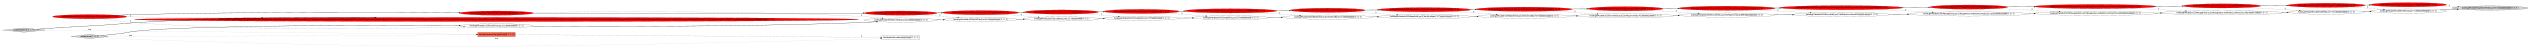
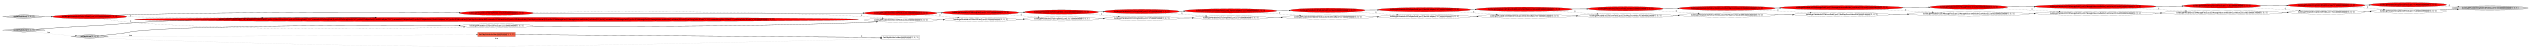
node "updateMapValues['1', '0', '0']": added
edge "updateMapValues['0', '1', '0']" -> "TestMap.Builder builder@@@2@@@['1', '1', '0']": now "updateMapValues['0', '1', '0']" -> "setMapValues['0', '0', '1']"
edge "TestMap.Builder builder@@@2@@@['1', '1', '0']" -> "TestMap.Builder builder@@@2@@@['0', '0', '1']": style dashed -> bold
